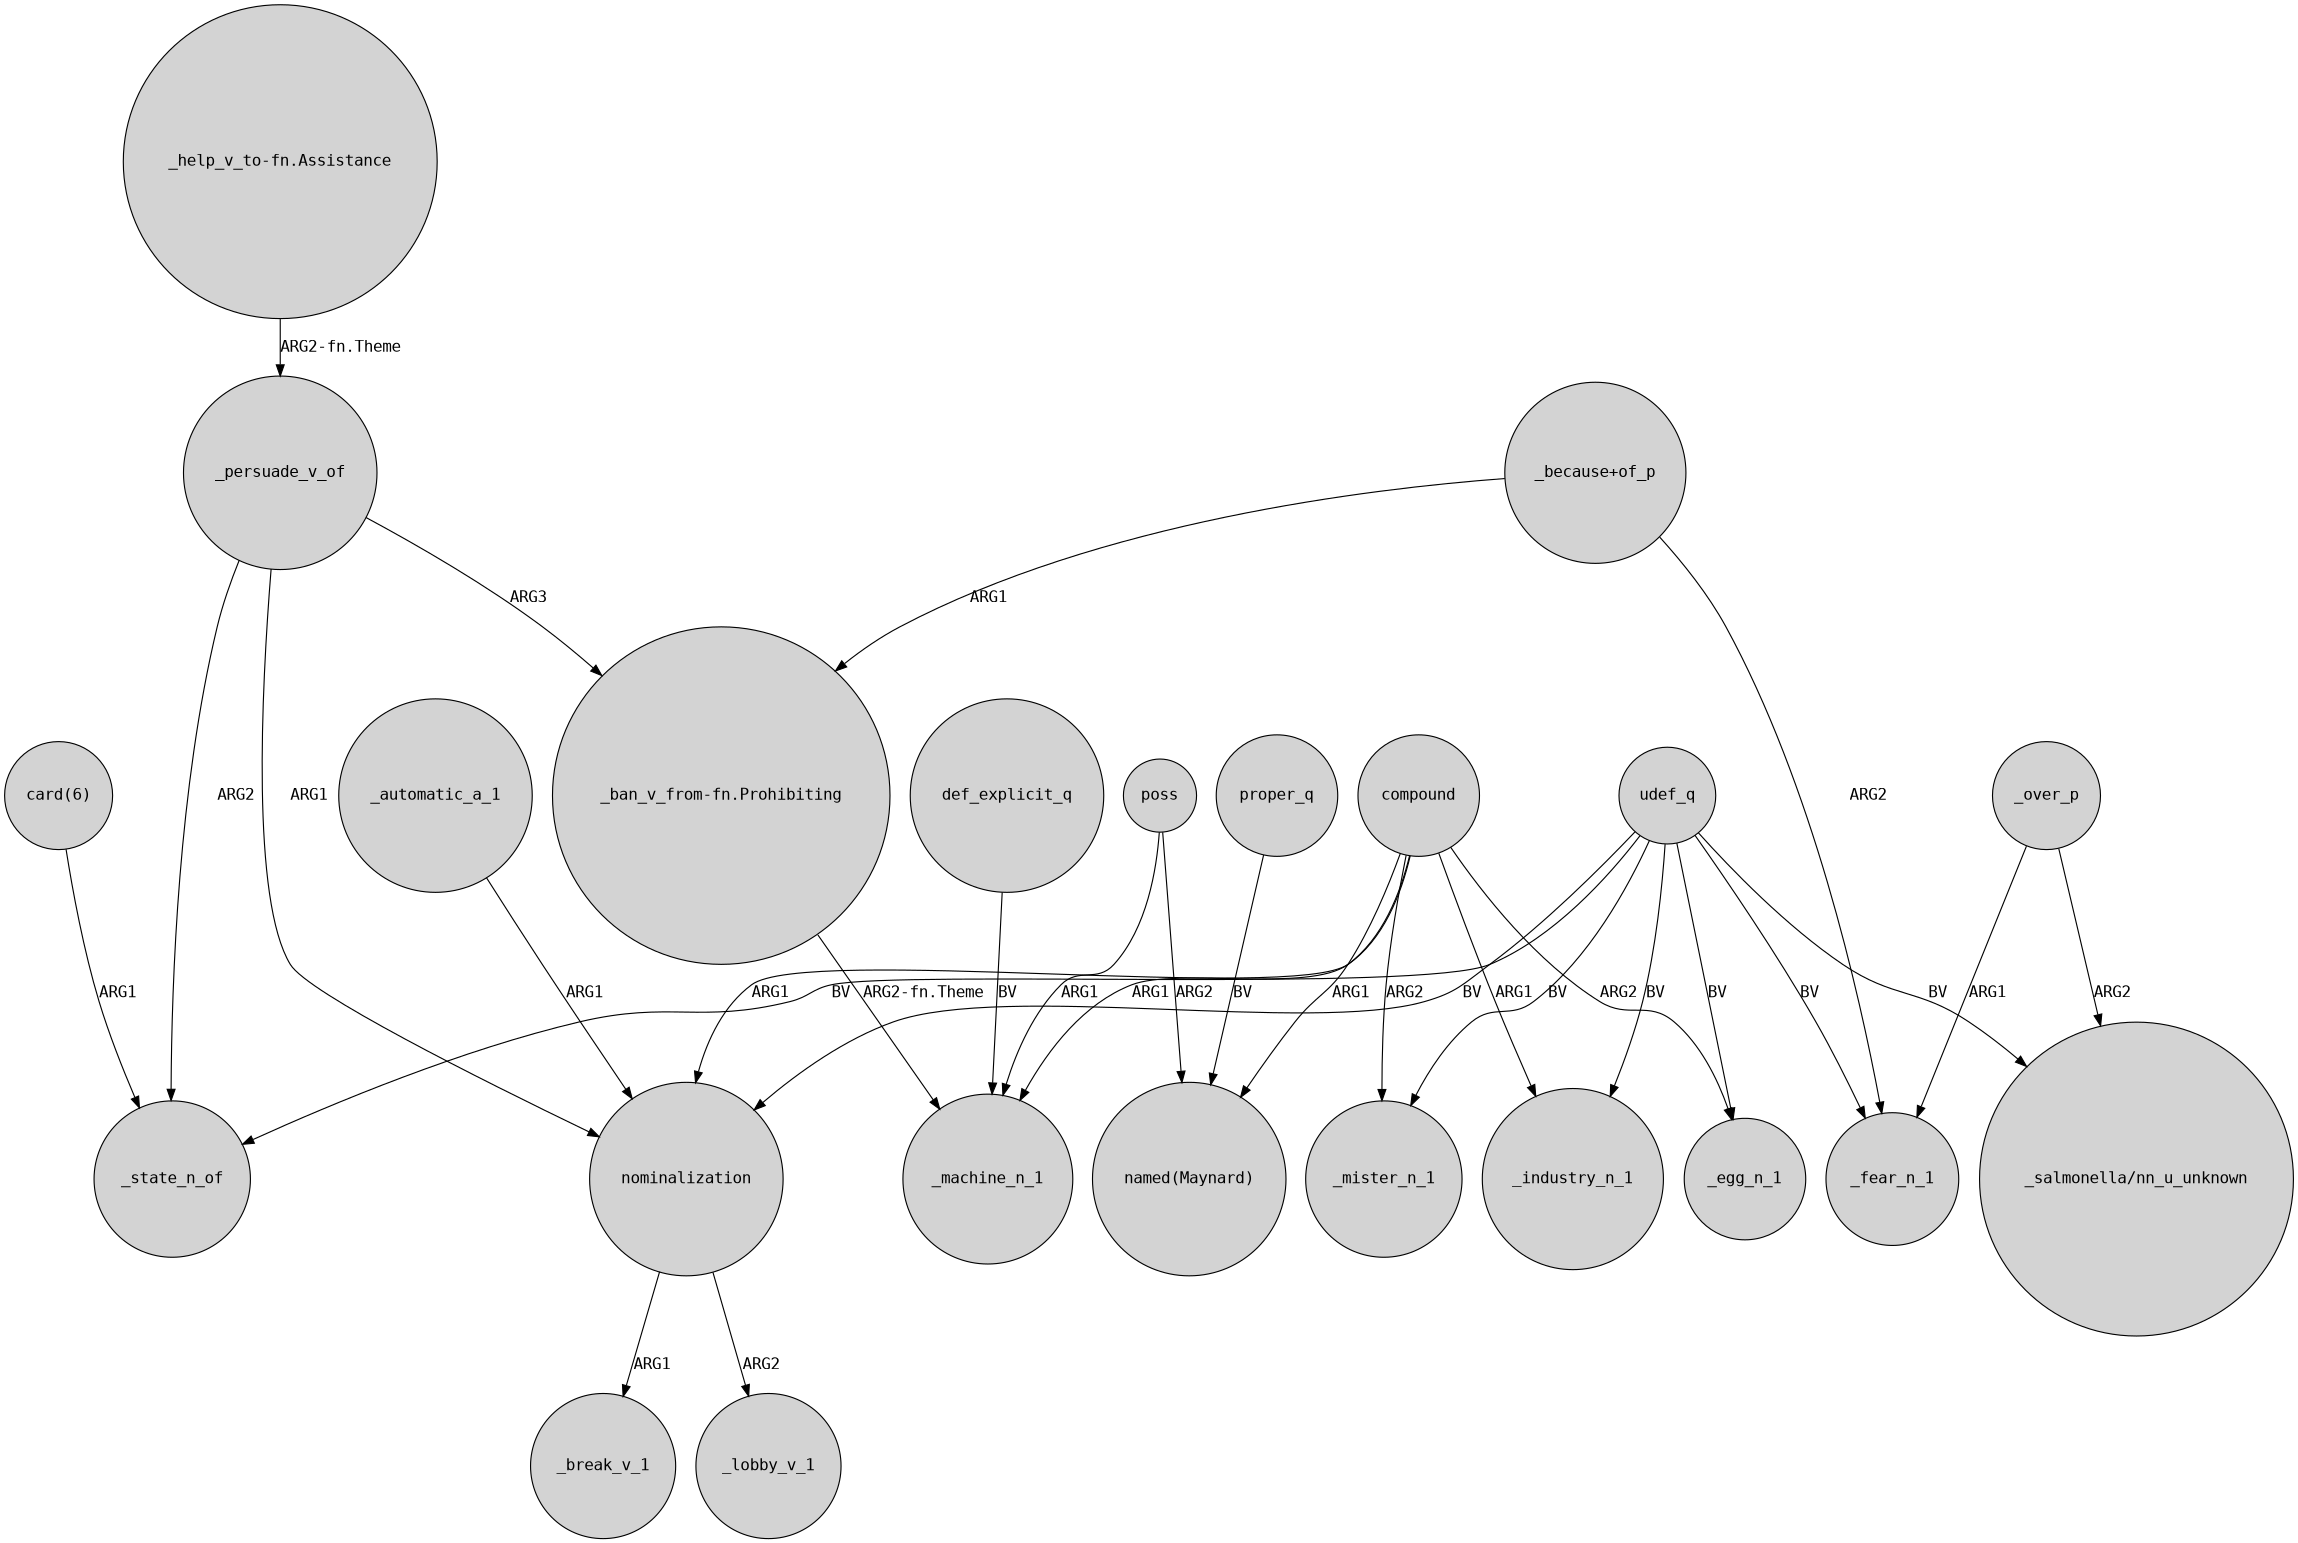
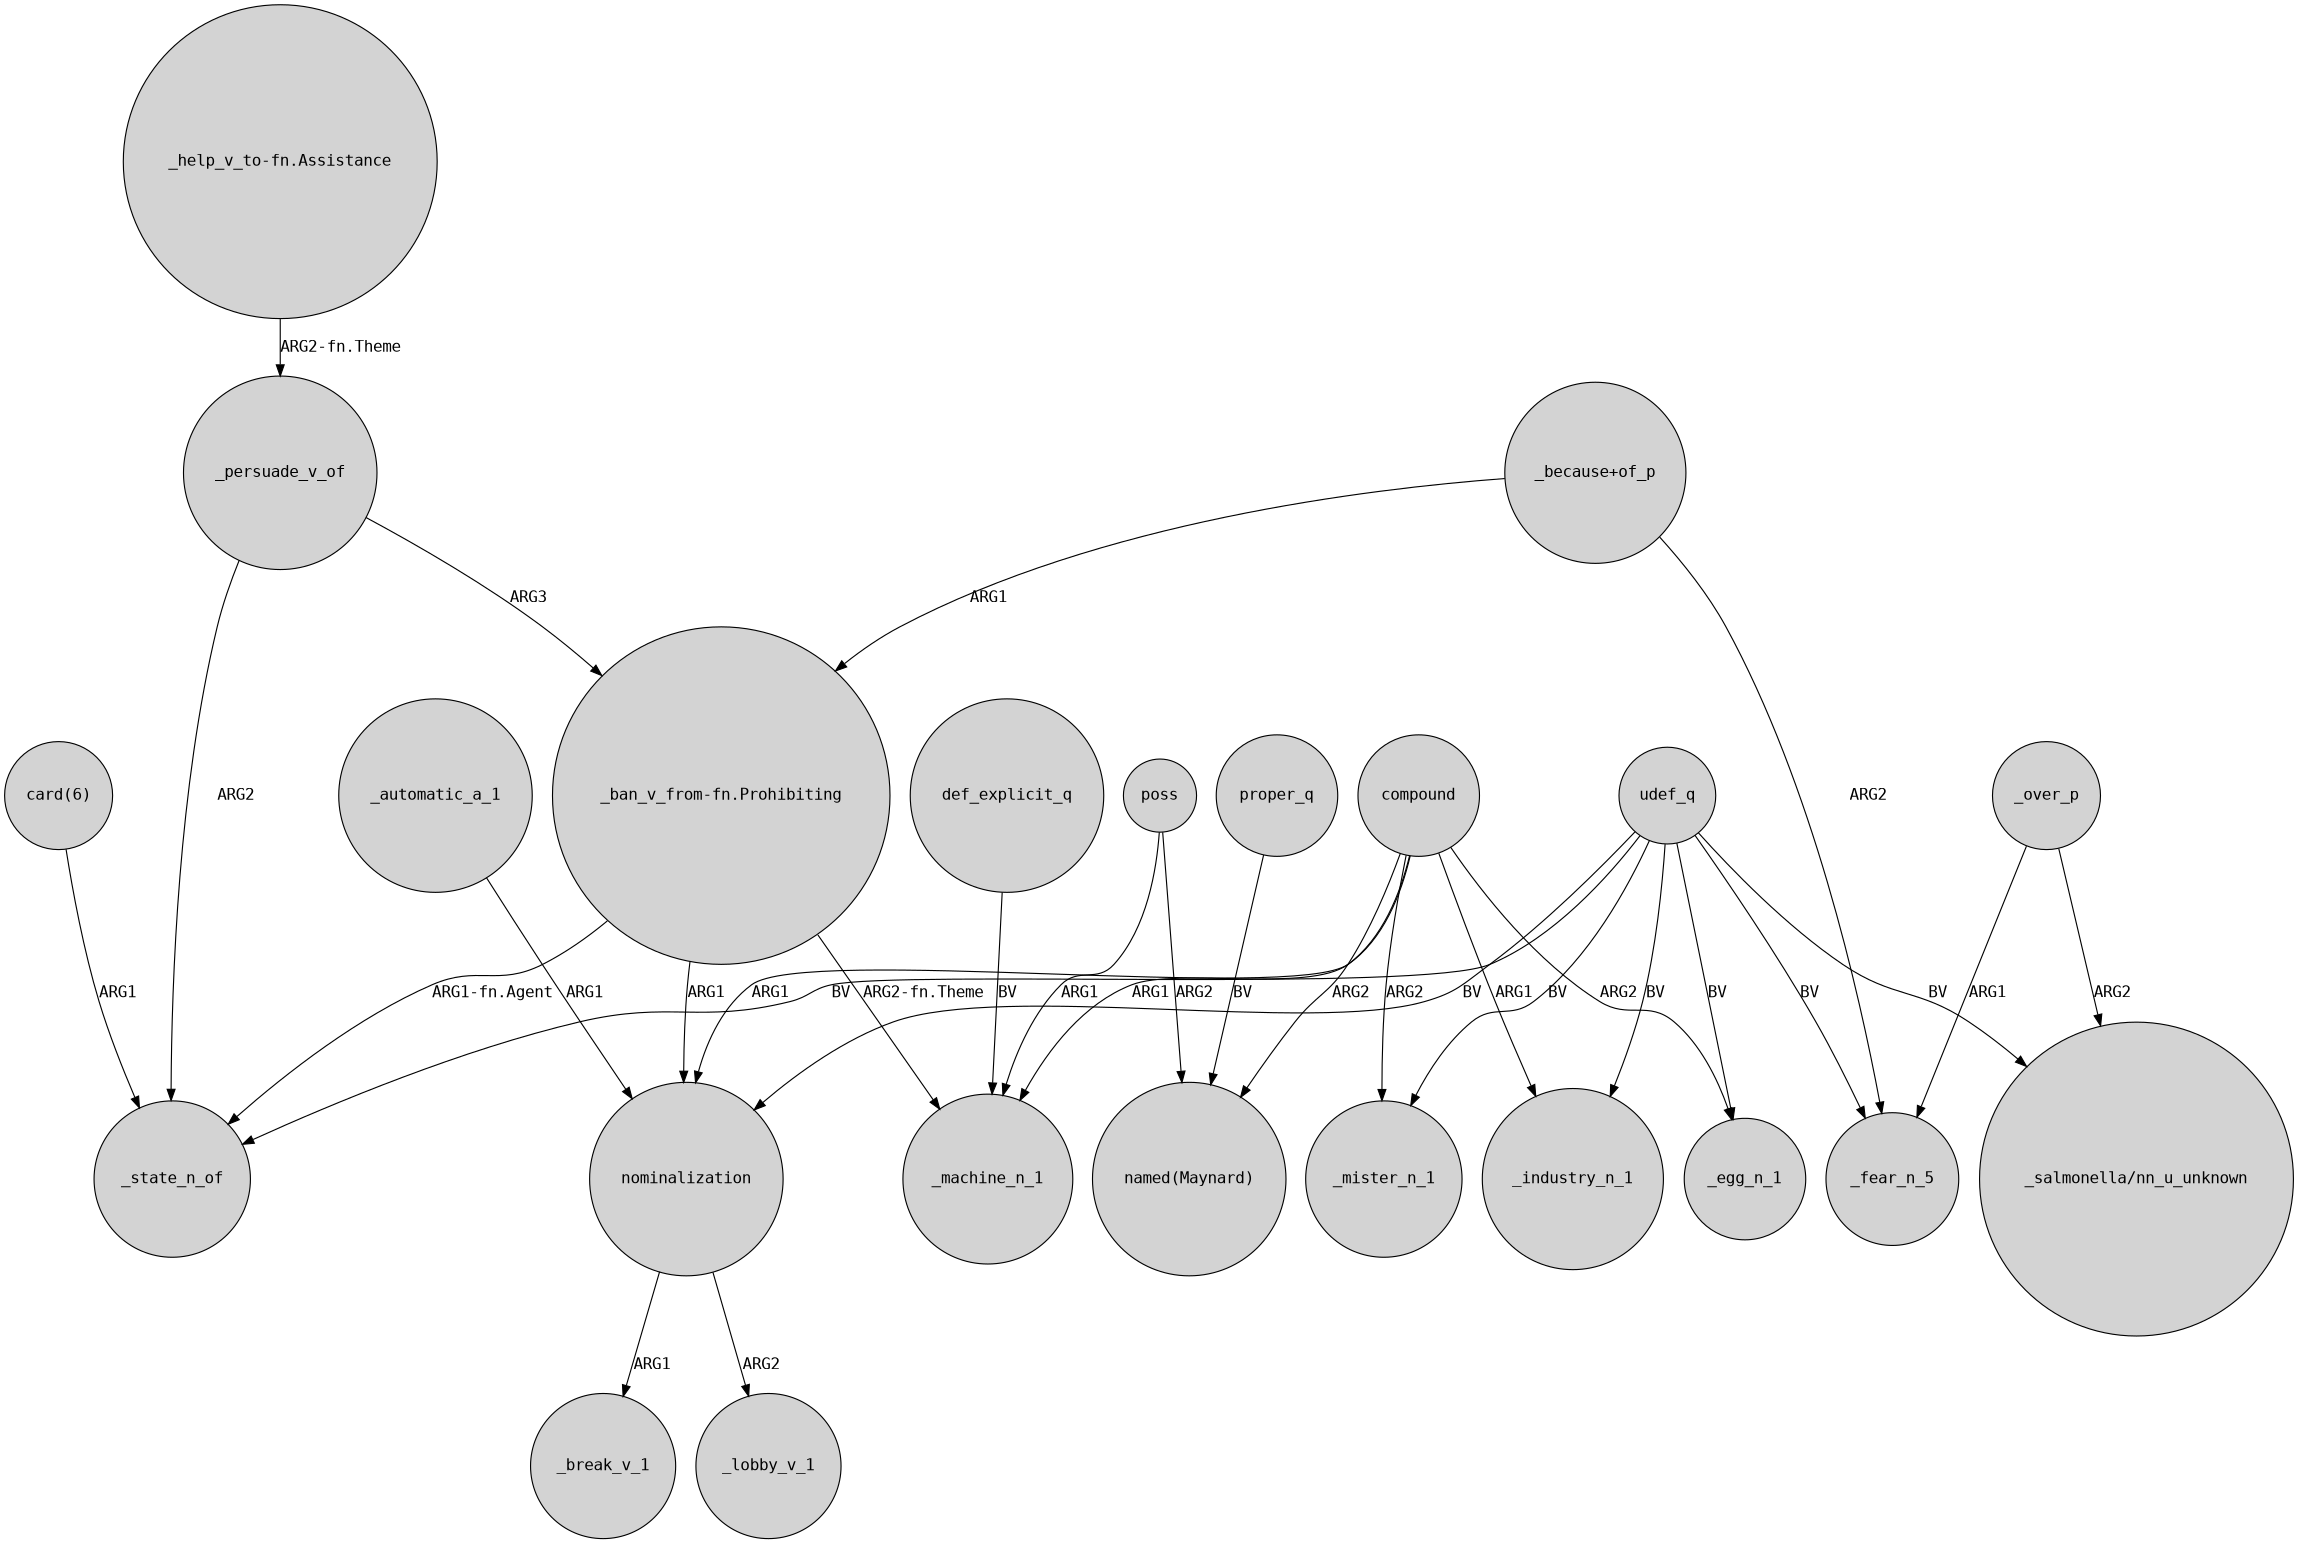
edge "_persuade_v_of" -> "nominalization": now "_ban_v_from-fn.Prohibiting" -> "nominalization"
edge "compound" -> "named(Maynard)": label "ARG1" -> "ARG2"
edge "_ban_v_from-fn.Prohibiting" -> "_state_n_of": added, label "ARG1-fn.Agent"
node "_fear_n_1": label "_fear_n_1" -> "_fear_n_5"
